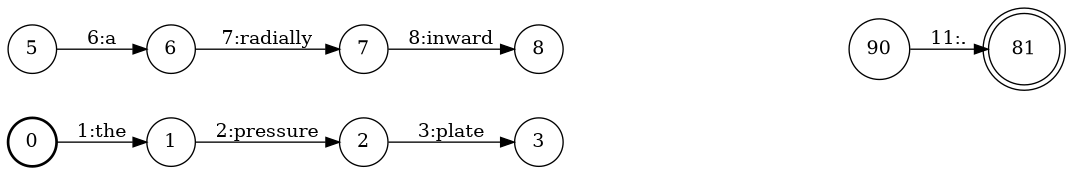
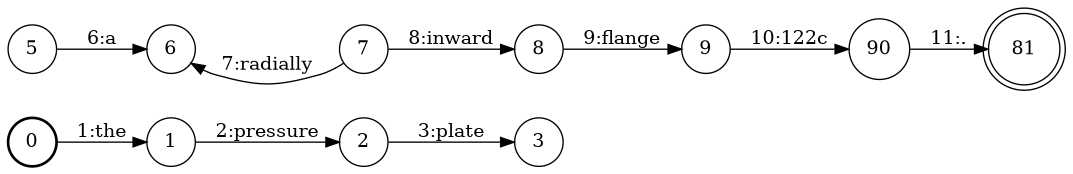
edge "6" -> "7": reversed
node "9": added
